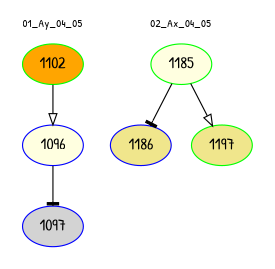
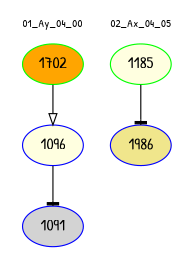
cluster "01_Ay_04_05": label "01_Ay_04_05" -> "01_Ay_04_00"
node "1102": label "1102" -> "1702"
node "1186": label "1186" -> "1986"
node "1197": removed
node "1097": label "1097" -> "1091"
